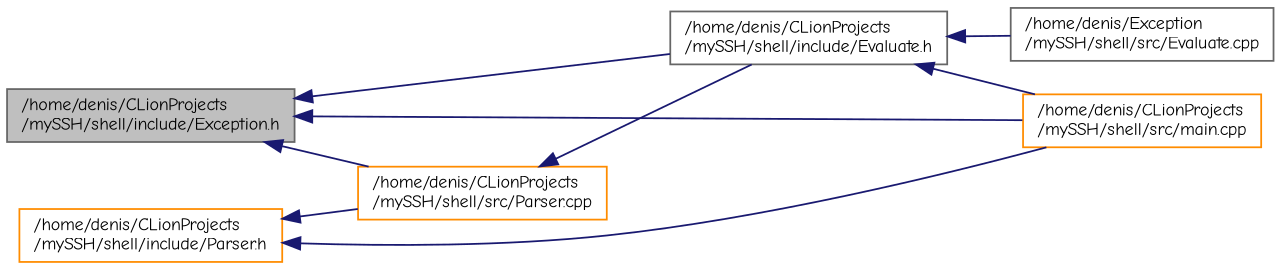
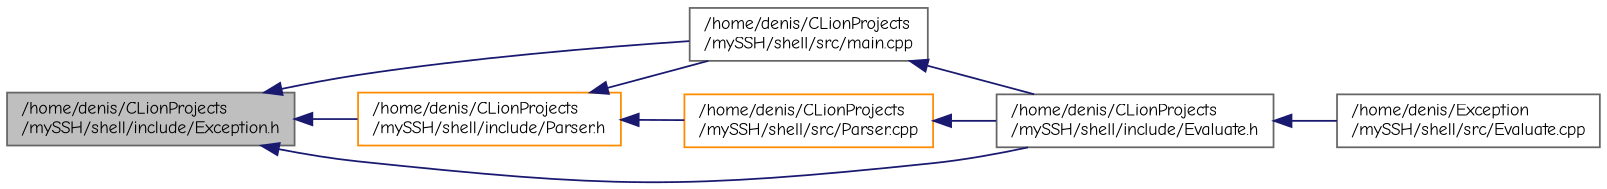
edge "/home/denis/CLionProjects /mySSH/shell/src/main.cpp" -> "/home/denis/CLionProjects /mySSH/shell/include/Evaluate.h": reversed
node "/home/denis/CLionProjects /mySSH/shell/src/main.cpp": color darkorange -> gray40
edge "/home/denis/CLionProjects /mySSH/shell/src/Parser.cpp" -> "/home/denis/CLionProjects /mySSH/shell/include/Exception.h": now "/home/denis/CLionProjects /mySSH/shell/include/Parser.h" -> "/home/denis/CLionProjects /mySSH/shell/include/Exception.h"
